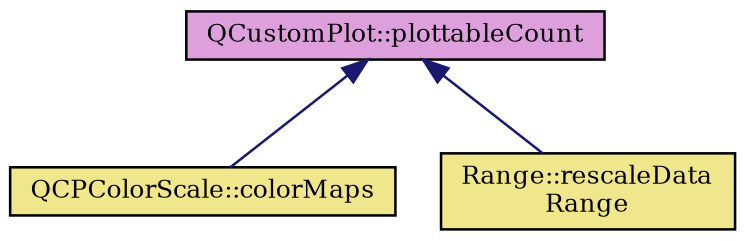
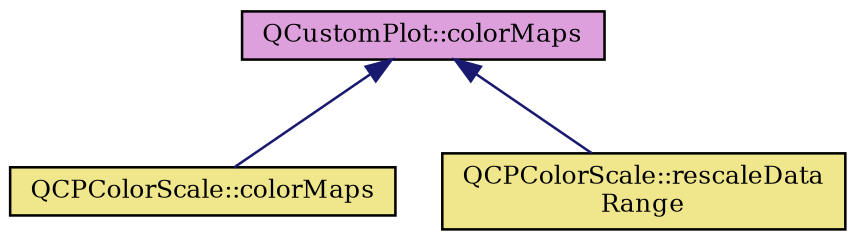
node "QCustomPlot::plottableCount": label "QCustomPlot::plottableCount" -> "QCustomPlot::colorMaps"
node "Range::rescaleData Range": label "Range::rescaleData Range" -> "QCPColorScale::rescaleData Range"
